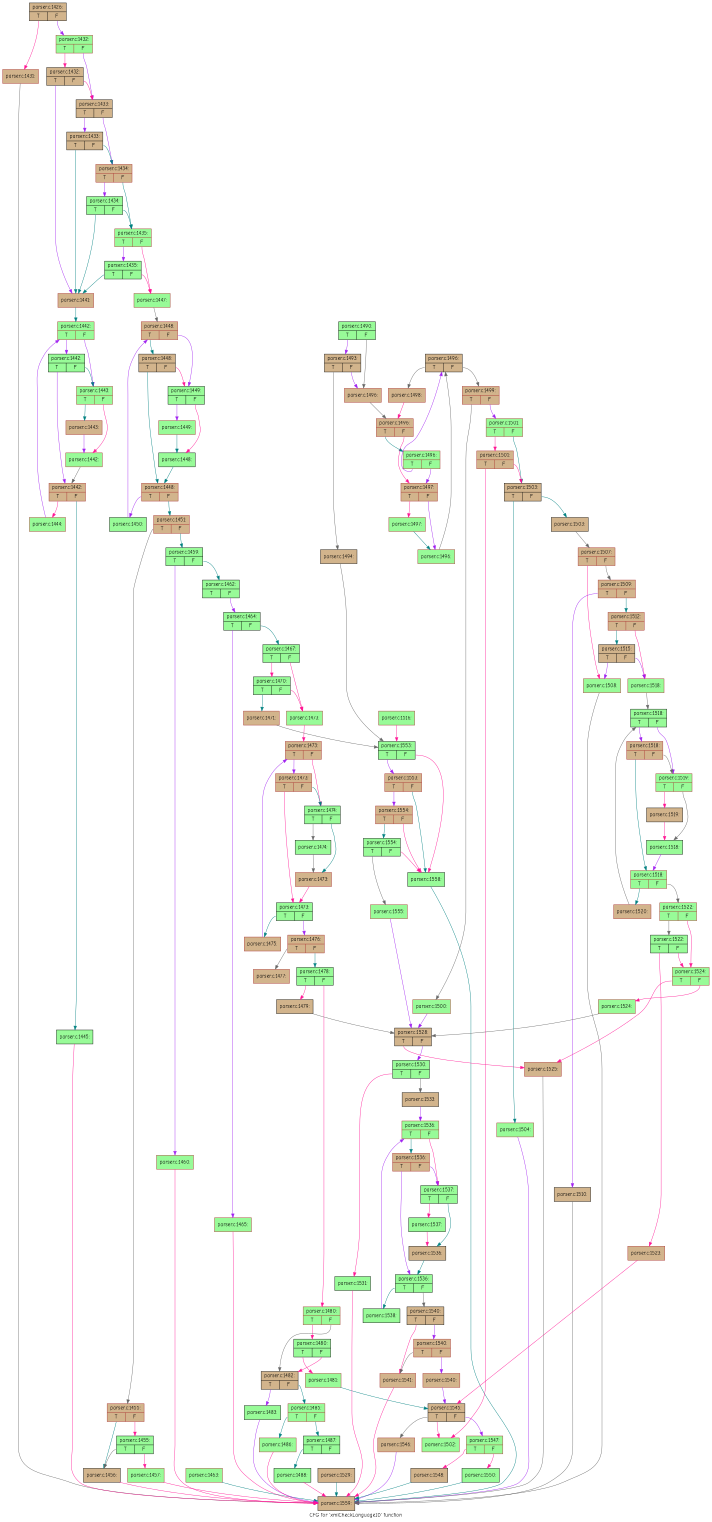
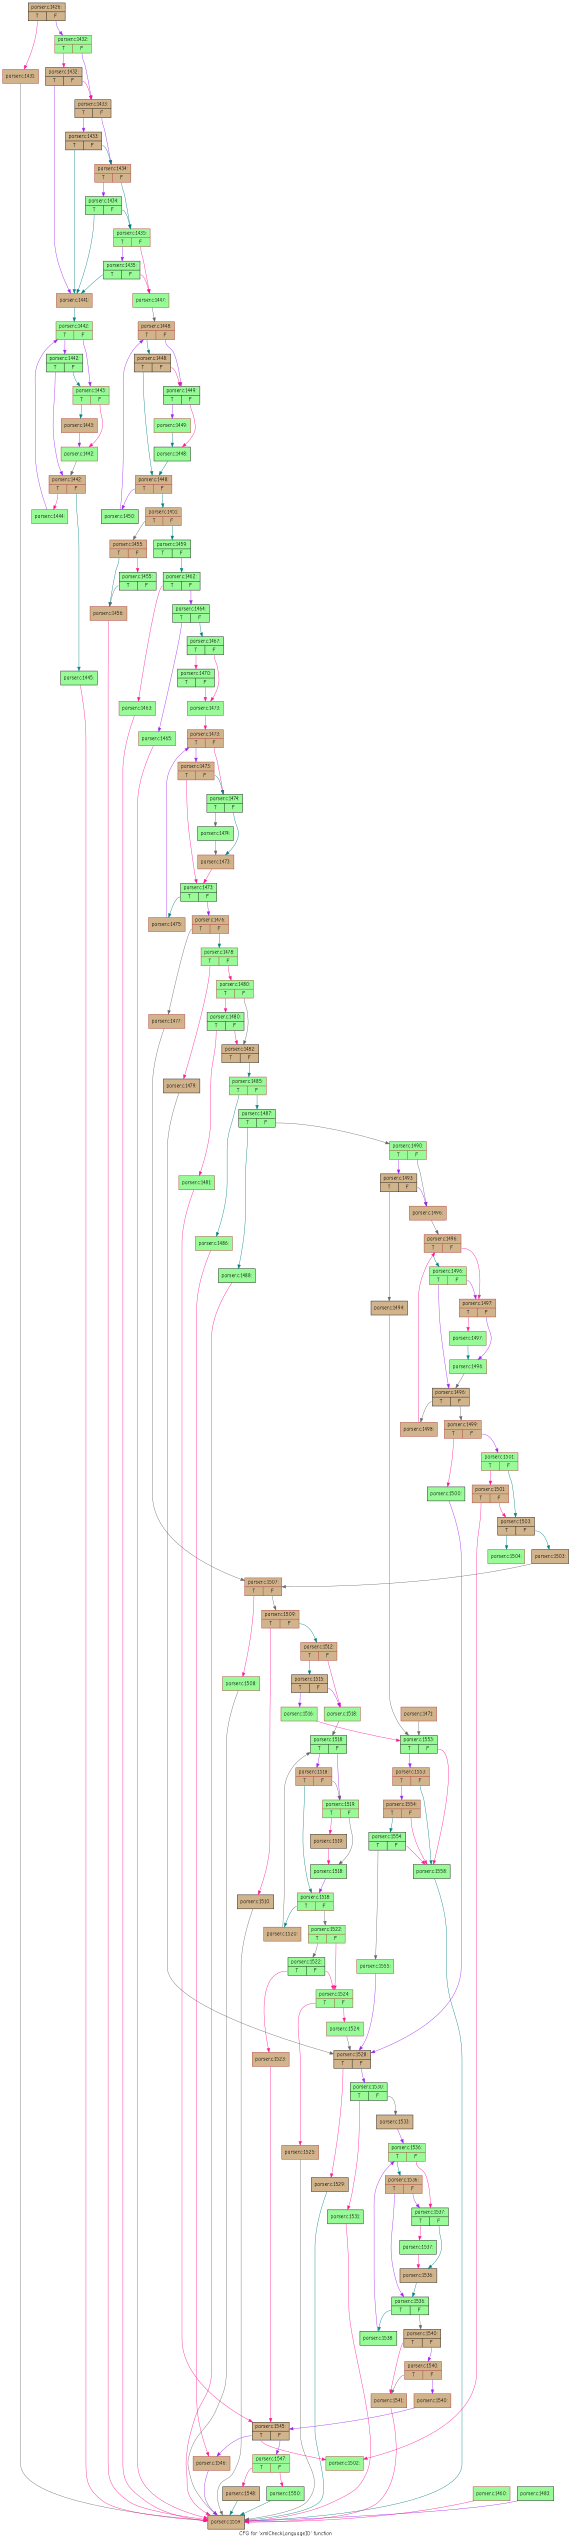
node "parser.c:1490:": color black -> brown
edge "parser.c:1462:" -> "parser.c:1463:": added
edge "parser.c:1515:" -> "parser.c:1508:": now "parser.c:1515:" -> "parser.c:1516:"
edge "parser.c:1470:" -> "parser.c:1471:": removed
edge "parser.c:1499:" -> "parser.c:1500:": color gray40 -> deeppink
edge "parser.c:1459:" -> "parser.c:1460:": removed
edge "parser.c:1509:" -> "parser.c:1510:": color purple -> deeppink
node "parser.c:1478:": color black -> brown
node "parser.c:1500:": color brown -> black
edge "parser.c:1528:" -> "parser.c:1525:": now "parser.c:1528:" -> "parser.c:1529:"
edge "parser.c:1487:" -> "parser.c:1490:": added
edge "parser.c:1477:" -> "parser.c:1507:": added
edge "parser.c:1504:" -> "parser.c:1559:": removed
edge "parser.c:1482:" -> "parser.c:1483:": removed
edge "parser.c:1481:" -> "parser.c:1545:": color teal -> deeppink
edge "parser.c:1545:" -> "parser.c:1546:": color gray40 -> purple
node "parser.c:1456:": color black -> brown
node "parser.c:1457:": removed
edge "parser.c:1486:" -> "parser.c:1559:": now "parser.c:1486:" -> "parser.c:1546:"
edge "parser.c:1463:" -> "parser.c:1559:": color teal -> deeppink
